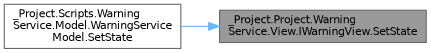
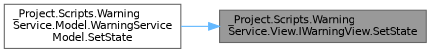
node "_Project.Project.Warning Service.View.IWarningView.SetState": label "_Project.Project.Warning Service.View.IWarningView.SetState" -> "_Project.Scripts.Warning Service.View.IWarningView.SetState"
